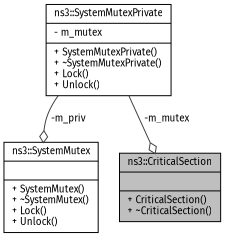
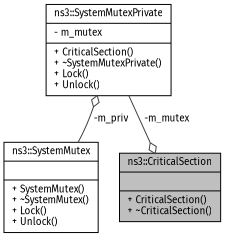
node "ns3::SystemMutexPrivate": text "+ SystemMutexPrivate()" -> "+ CriticalSection()"
edge "ns3::SystemMutexPrivate" -> "ns3::SystemMutex": reversed
